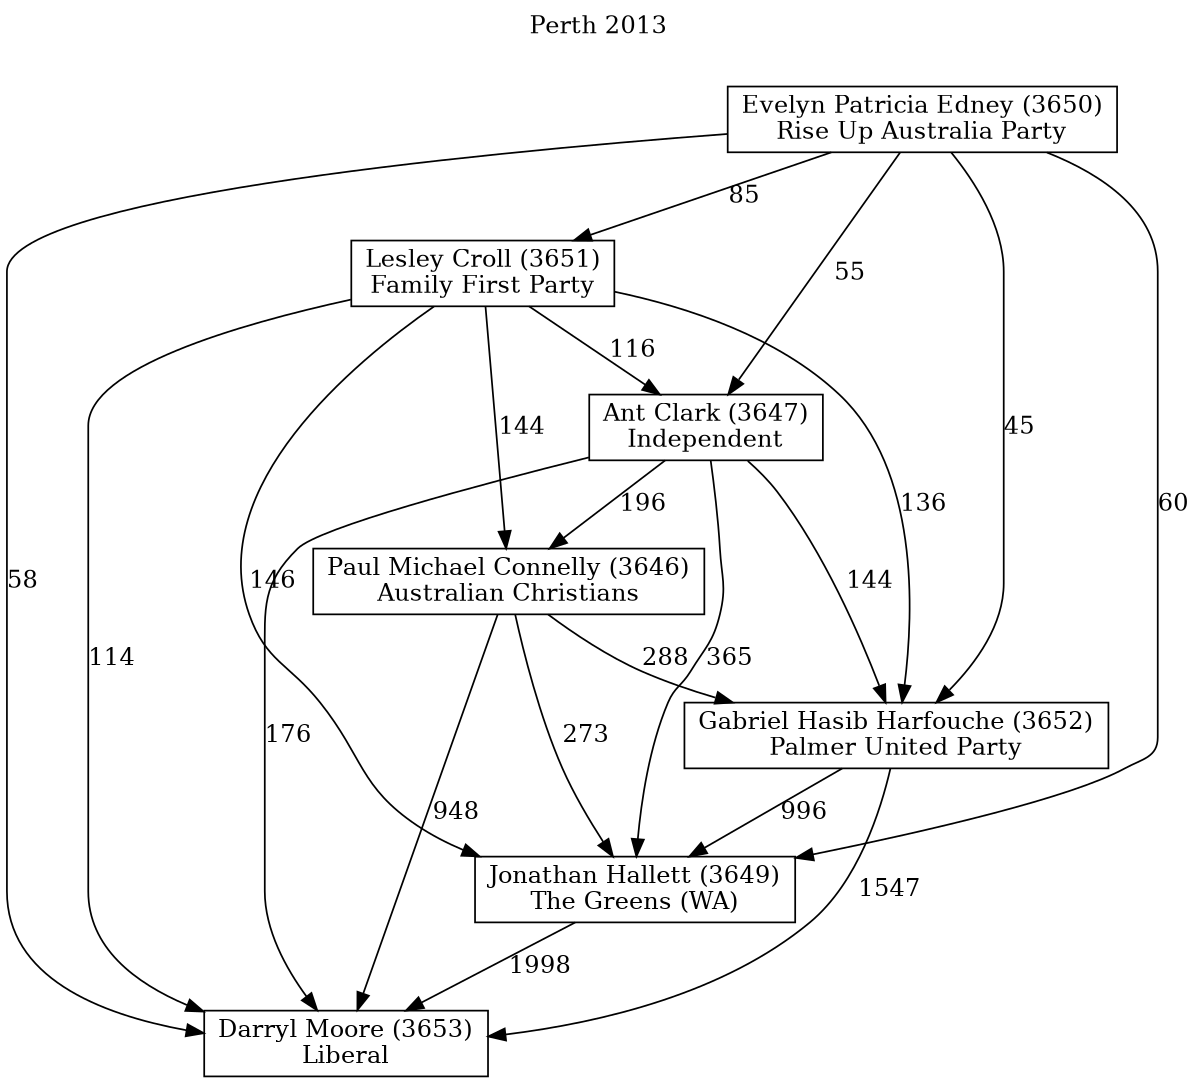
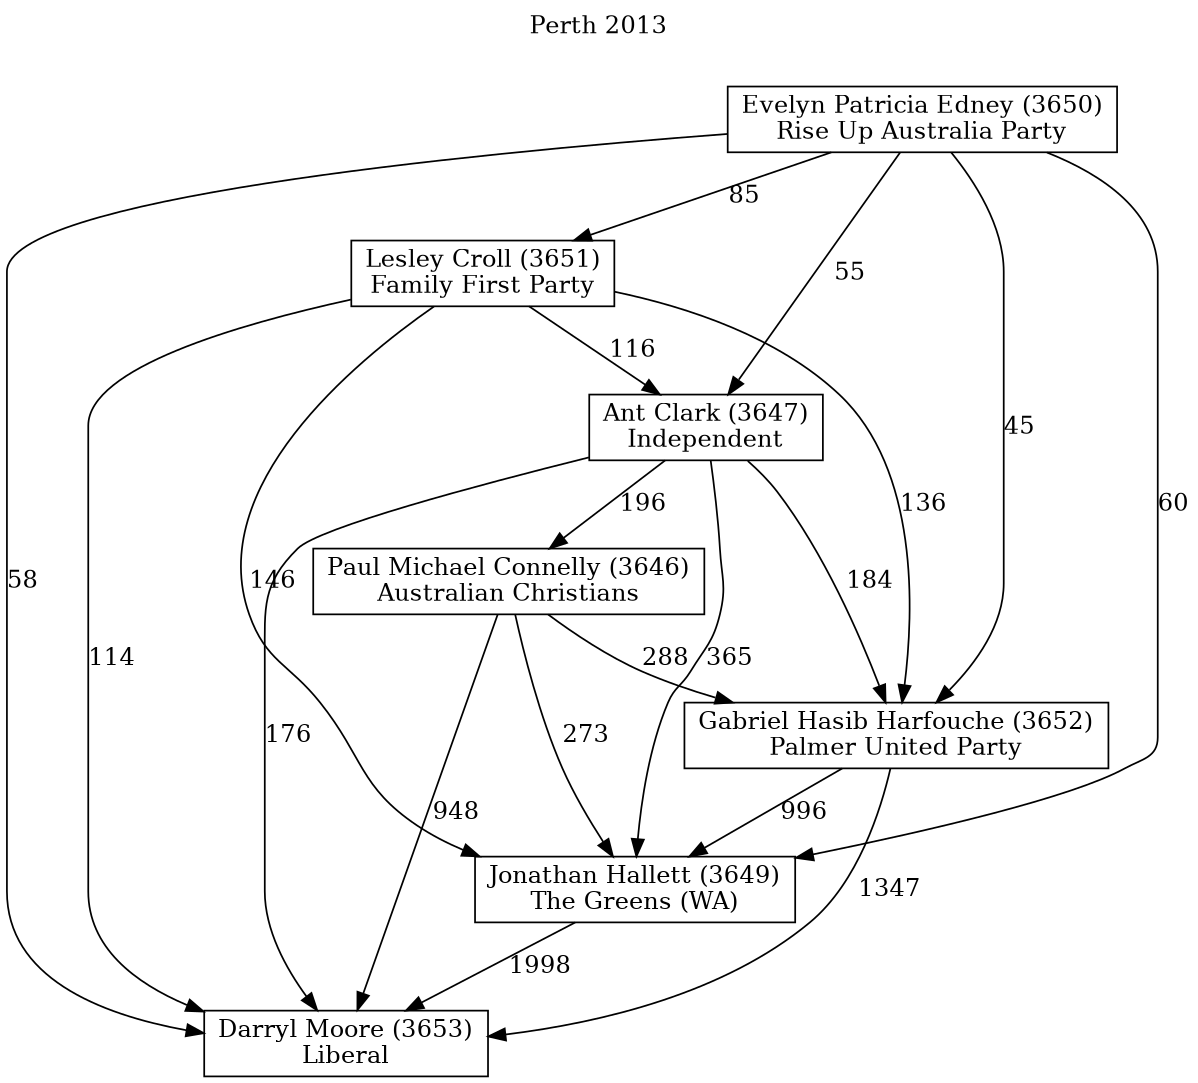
edge "Lesley Croll (3651) Family First Party" -> "Paul Michael Connelly (3646) Australian Christians": removed, label "144"
edge "Ant Clark (3647) Independent" -> "Gabriel Hasib Harfouche (3652) Palmer United Party": label "144" -> "184"
edge "Gabriel Hasib Harfouche (3652) Palmer United Party" -> "Darryl Moore (3653) Liberal": label "1547" -> "1347"
